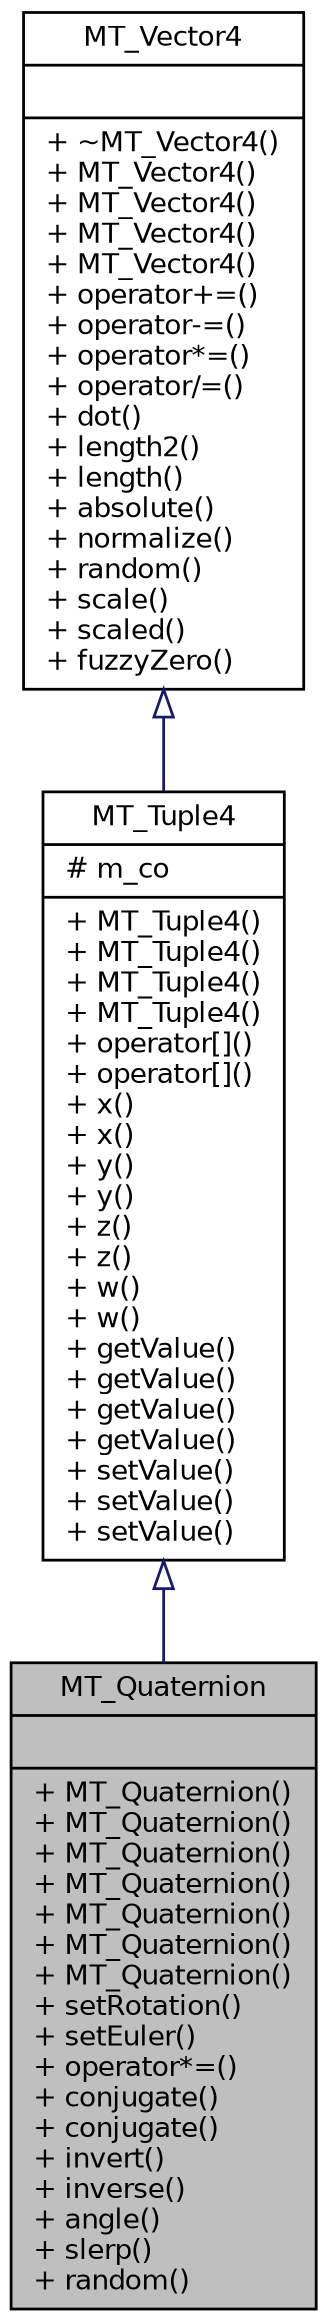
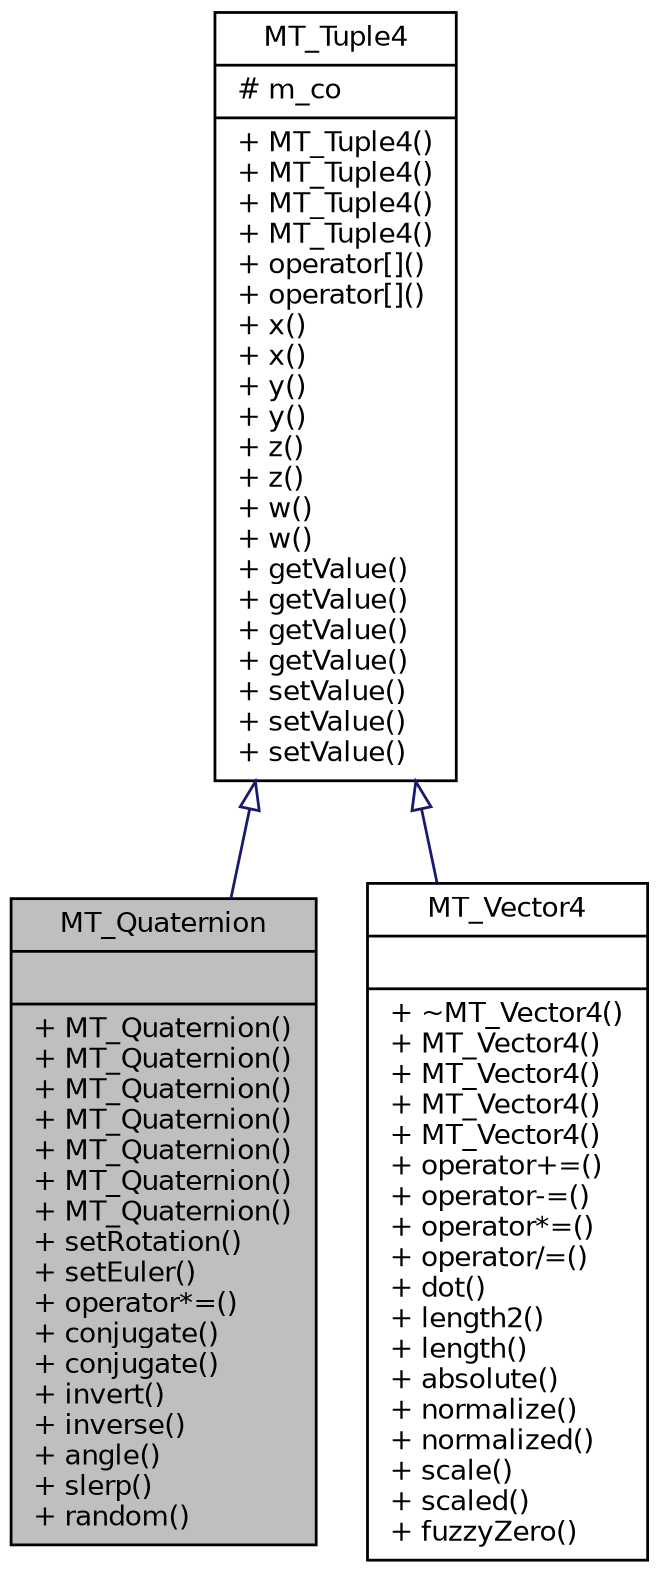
node "MT_Vector4": text "+ random()" -> "+ normalized()"
edge "MT_Tuple4" -> "MT_Vector4": reversed
